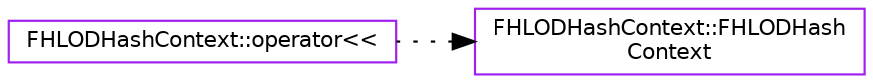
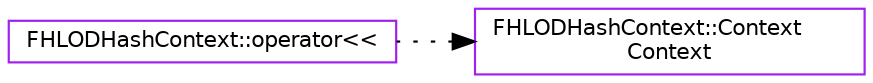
node "FHLODHashContext::FHLODHash Context": label "FHLODHashContext::FHLODHash Context" -> "FHLODHashContext::Context Context"
